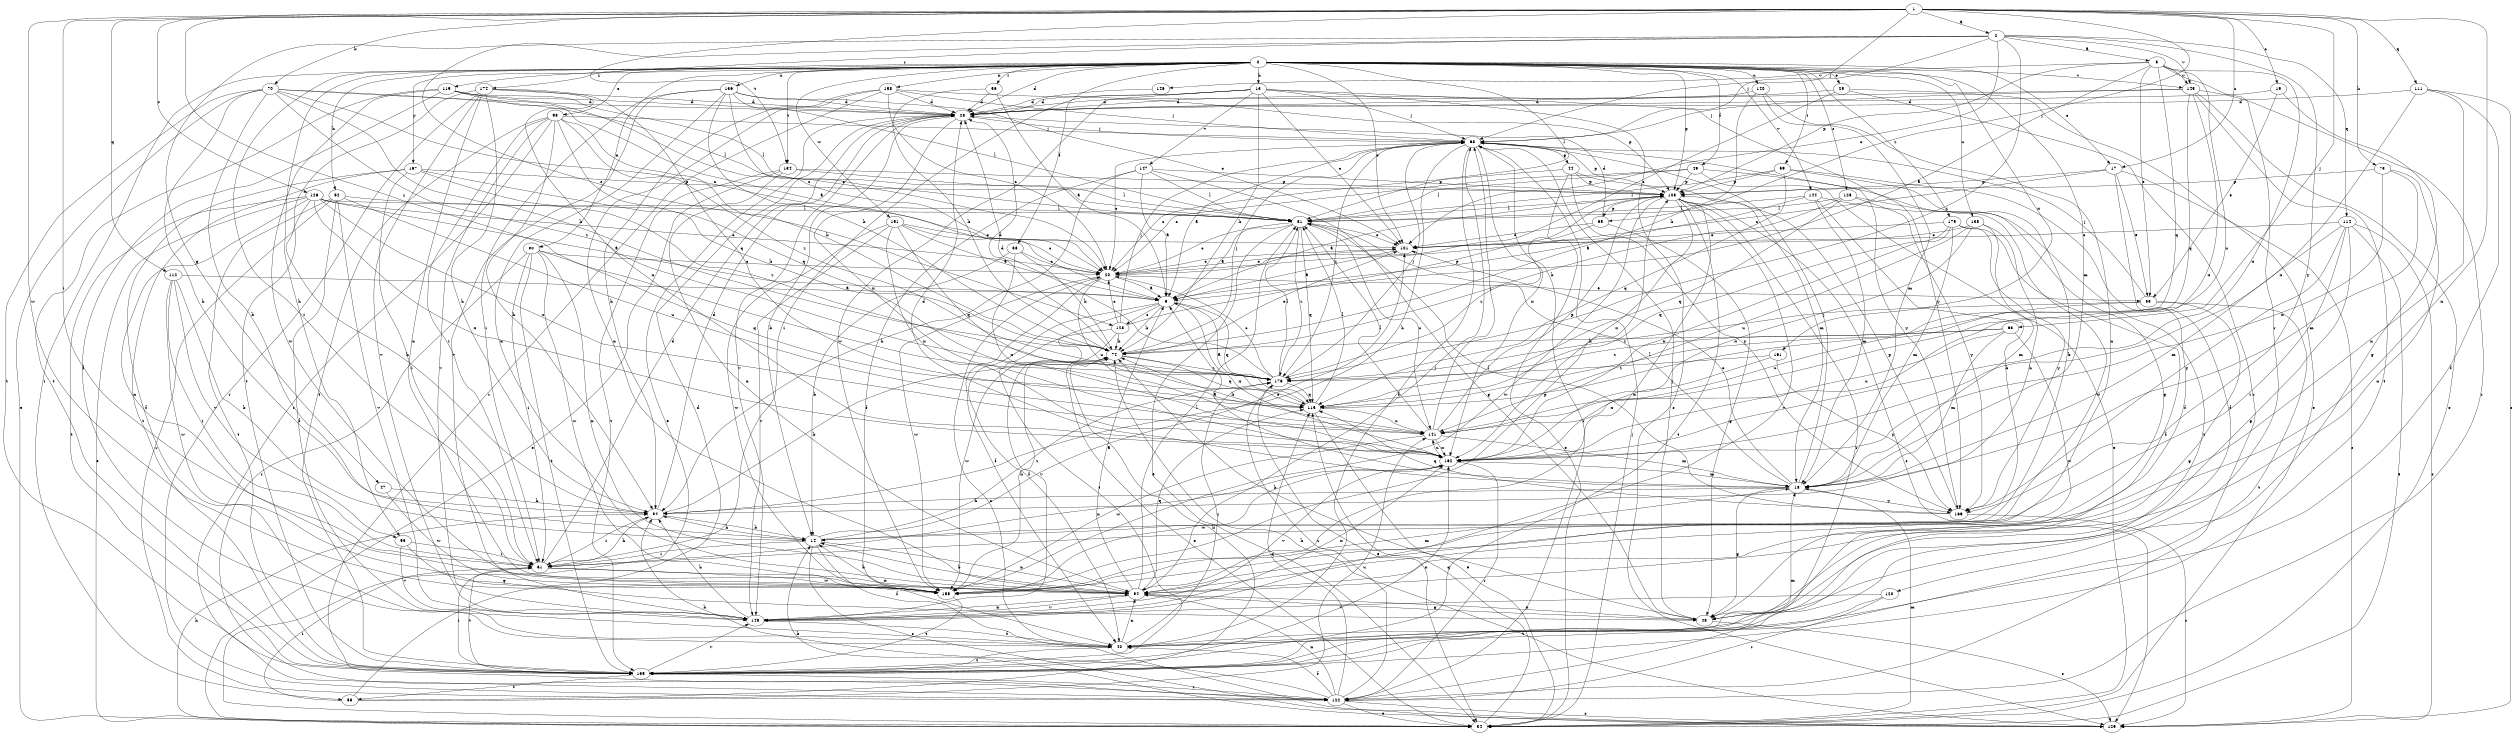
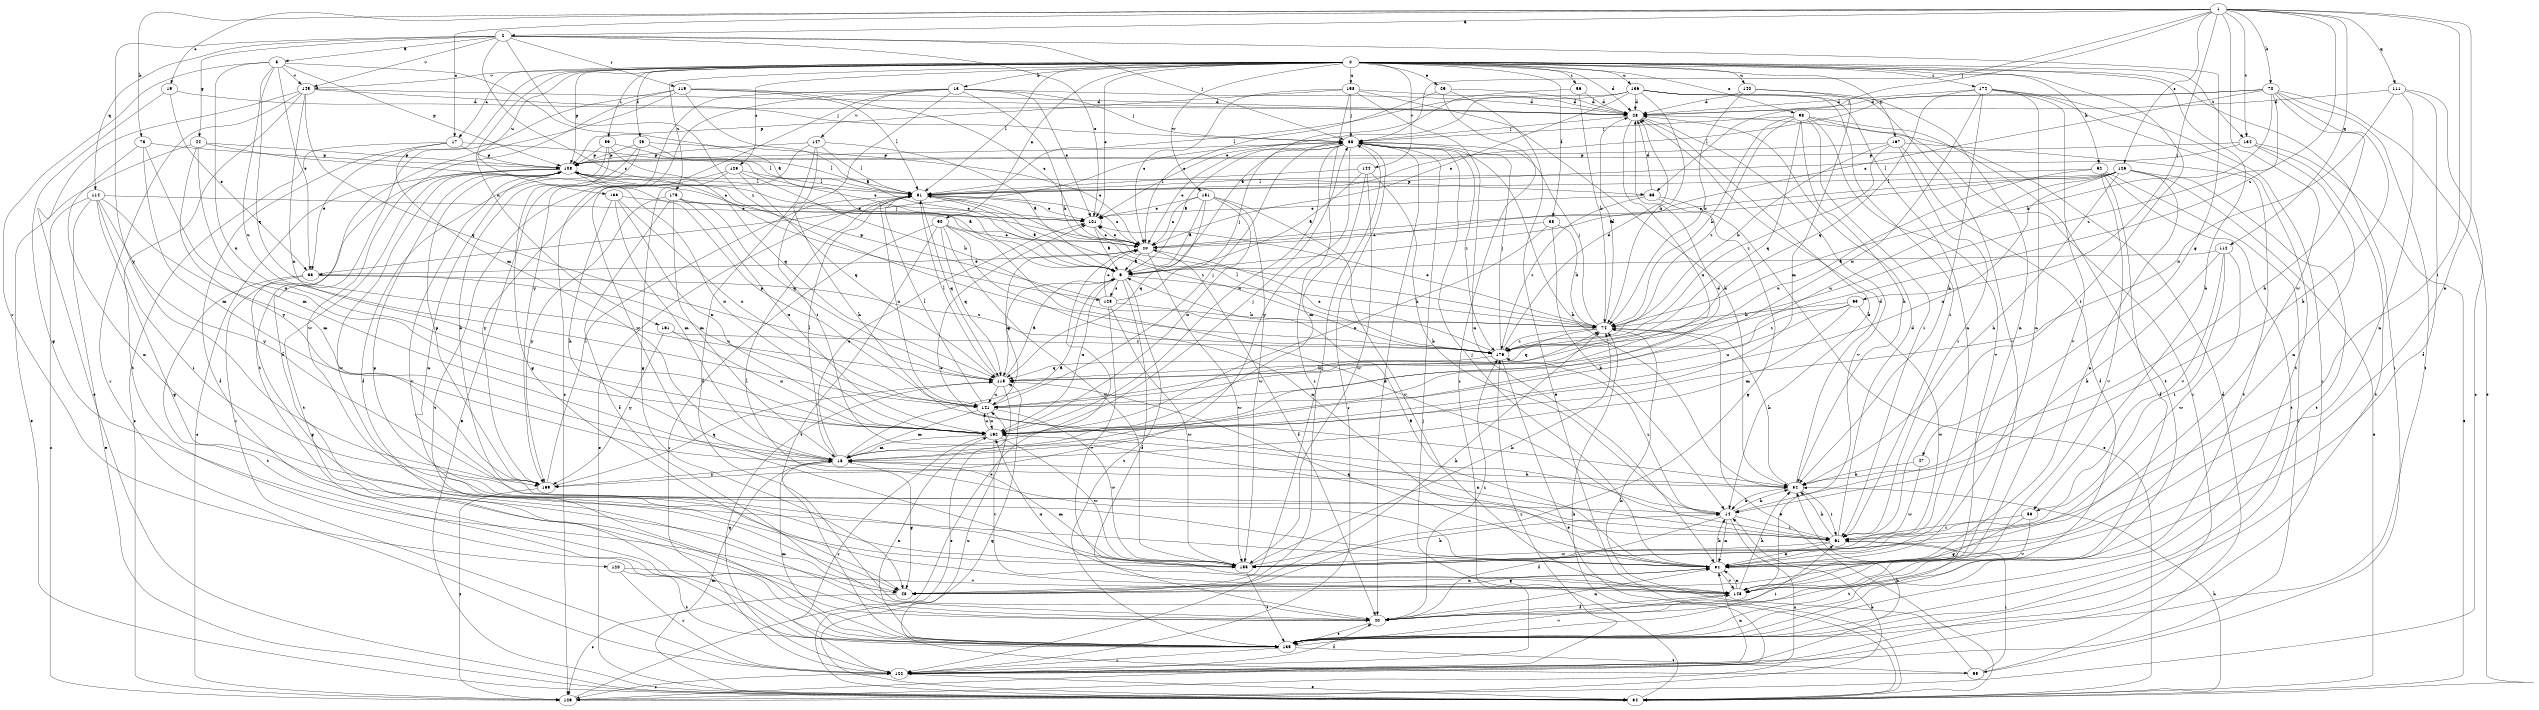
node "146": removed
edge "68" -> "44": now "2" -> "44"
edge "28" -> "34": now "65" -> "34"
